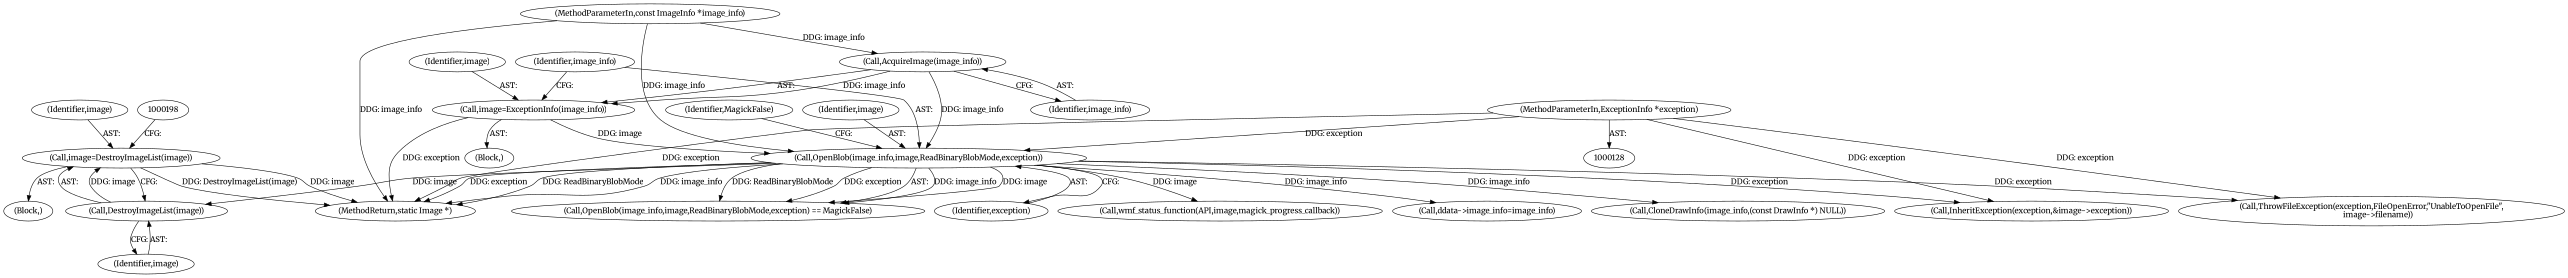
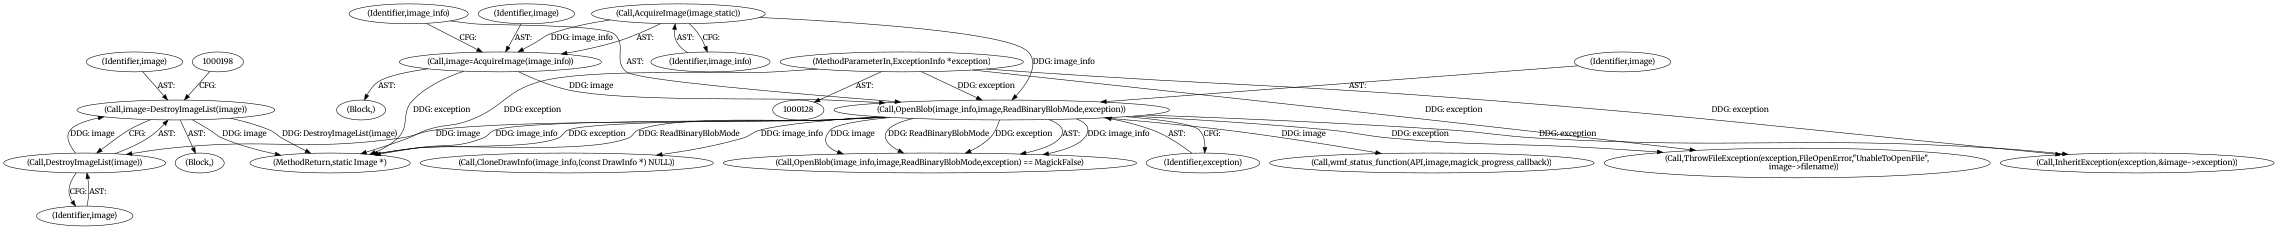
node "(MethodParameterIn,const ImageInfo *image_info)": removed
node "(Call,AcquireImage(image_info))": label "(Call,AcquireImage(image_info))" -> "(Call,AcquireImage(image_static))"
node "(Call,image=ExceptionInfo(image_info))": label "(Call,image=ExceptionInfo(image_info))" -> "(Call,image=AcquireImage(image_info))"
node "(Identifier,MagickFalse)": removed
node "(Call,ddata->image_info=image_info)": removed
